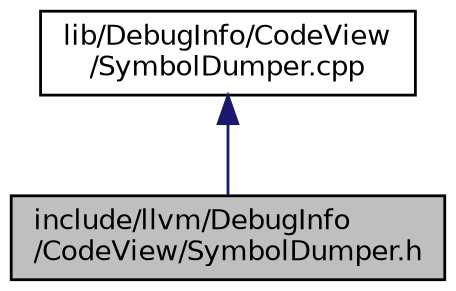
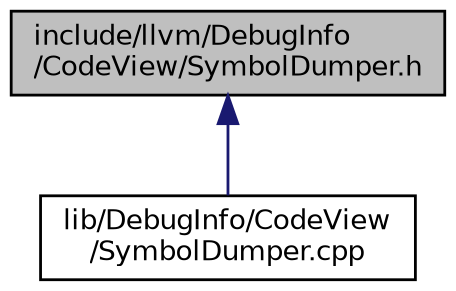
edge "include/llvm/DebugInfo /CodeView/SymbolDumper.h" -> "lib/DebugInfo/CodeView /SymbolDumper.cpp": reversed
